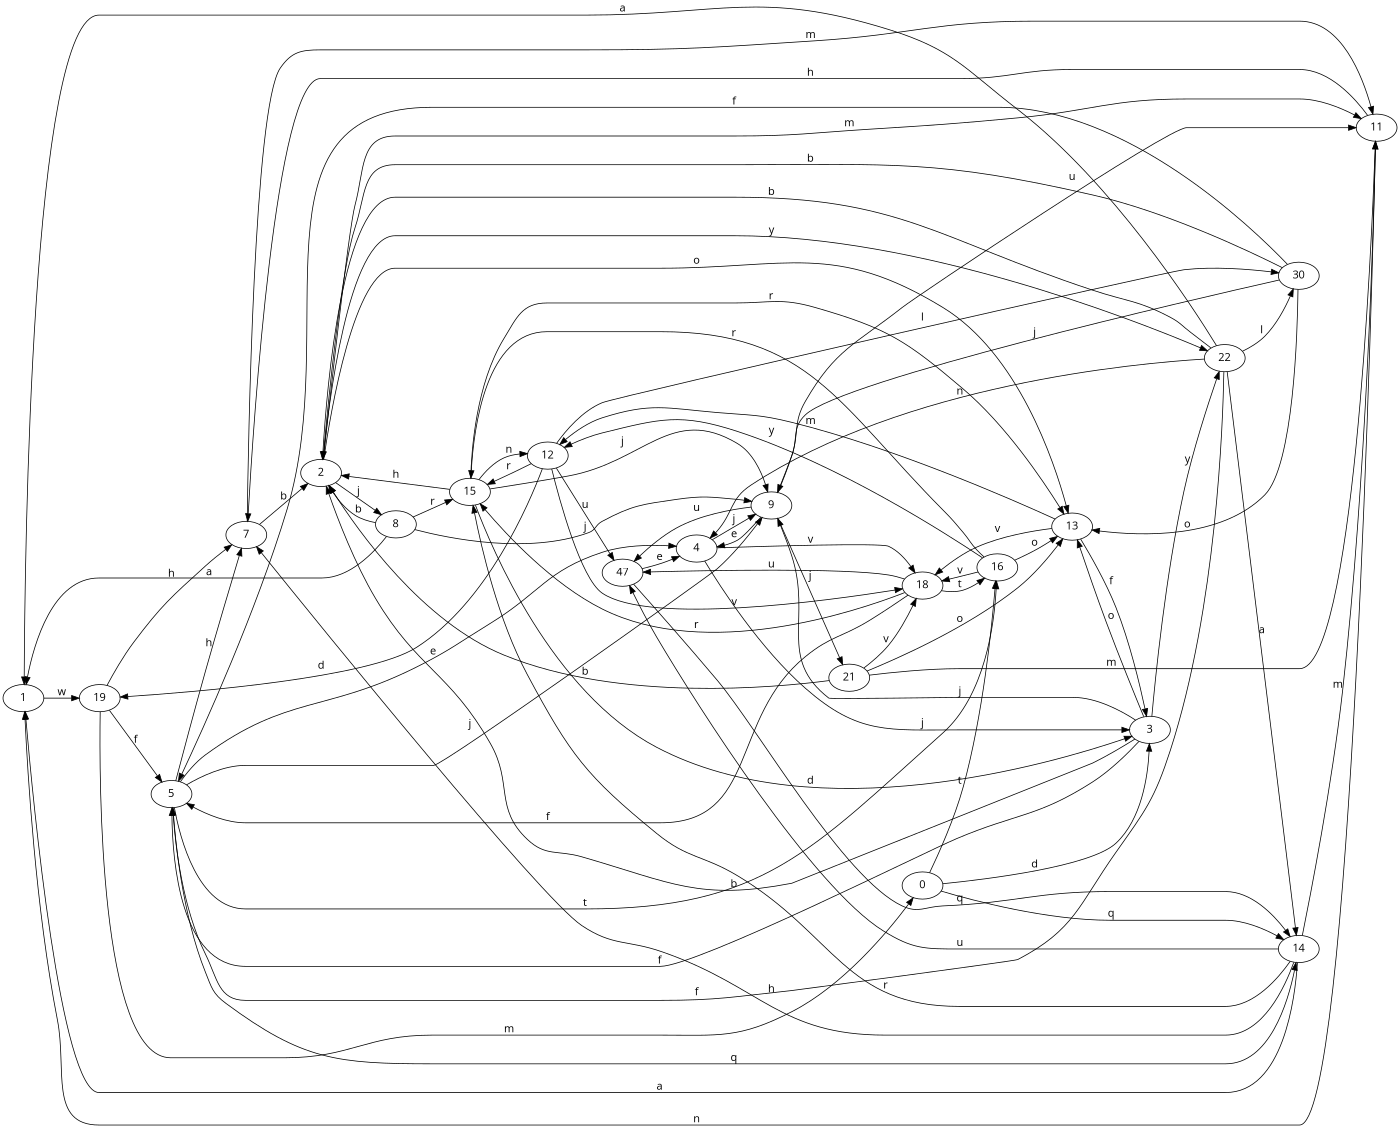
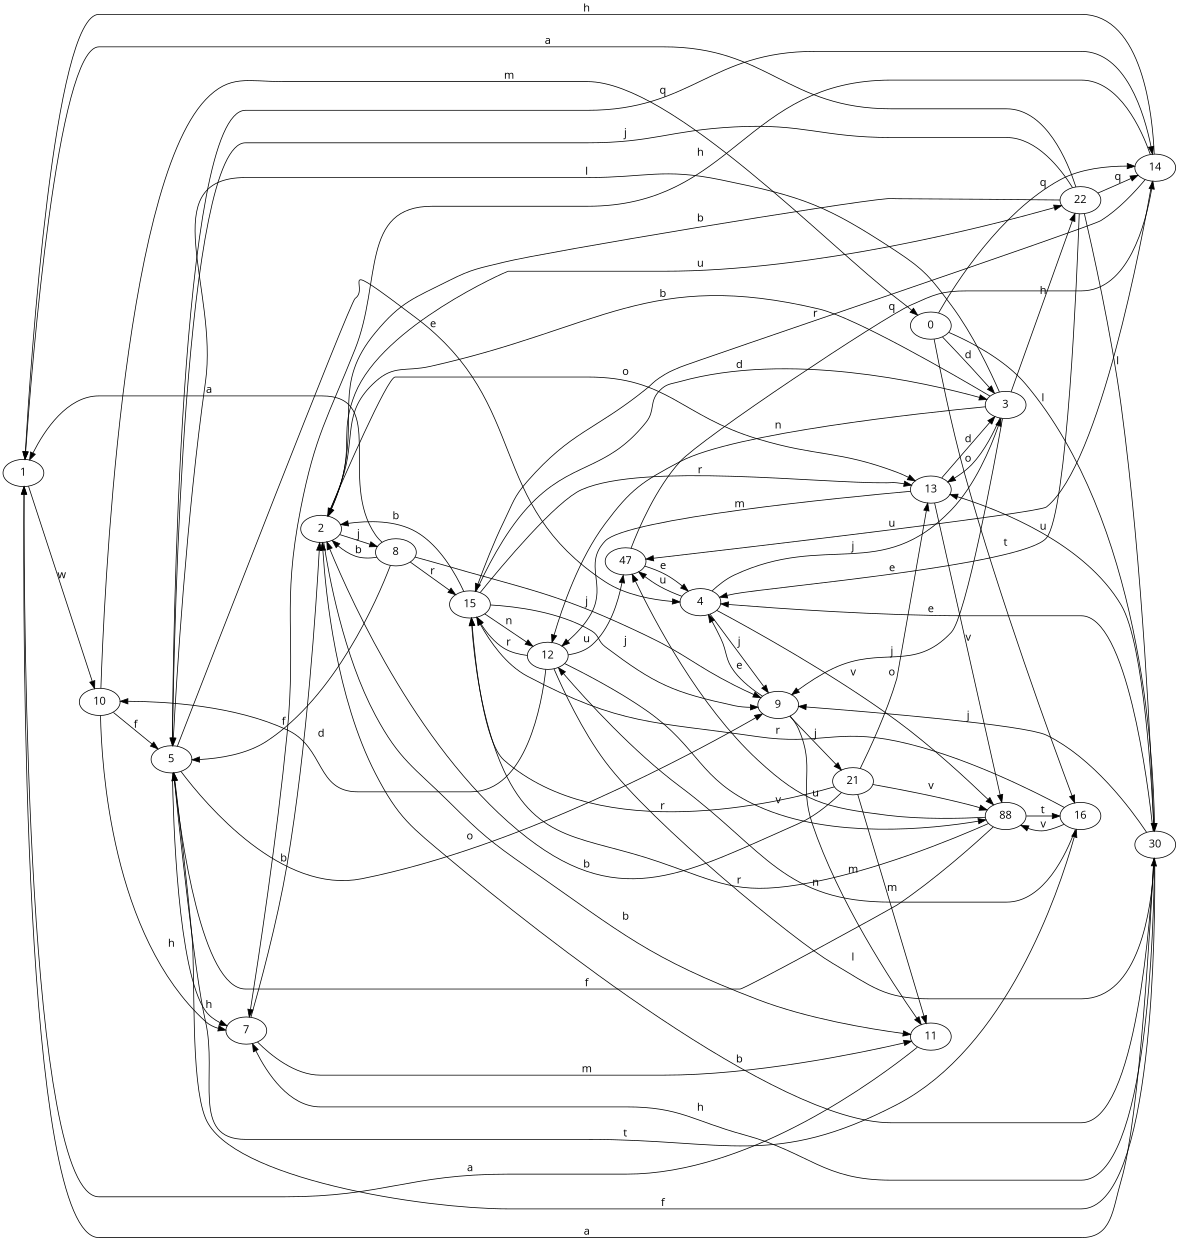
edge "11" -> "7": now "30" -> "7"
edge "2" -> "11": label "m" -> "b"
edge "9" -> "11": label "u" -> "m"
edge "2" -> "22": label "y" -> "u"
edge "22" -> "4": label "n" -> "e"
edge "16" -> "12": label "y" -> "n"
edge "3" -> "12": added, label "n"
edge "3" -> "22": label "y" -> "h"
edge "15" -> "2": label "h" -> "b"
edge "9" -> "47": now "4" -> "47"
edge "30" -> "13": label "o" -> "u"
edge "14" -> "11": removed, label "m"
edge "0" -> "30": added, label "l"
edge "16" -> "13": removed, label "o"
edge "13" -> "3": label "f" -> "d"
node "18": label "18" -> "88"
edge "30" -> "4": added, label "e"
edge "22" -> "14": label "a" -> "q"
edge "8" -> "5": added, label "f"
node "19": label "19" -> "10"
edge "5" -> "9": label "j" -> "o"
edge "21" -> "15": added, label "r"
edge "3" -> "5": label "f" -> "l"
edge "22" -> "5": label "f" -> "j"
edge "14" -> "1": label "a" -> "h"
edge "11" -> "1": label "n" -> "a"
edge "30" -> "1": added, label "a"
